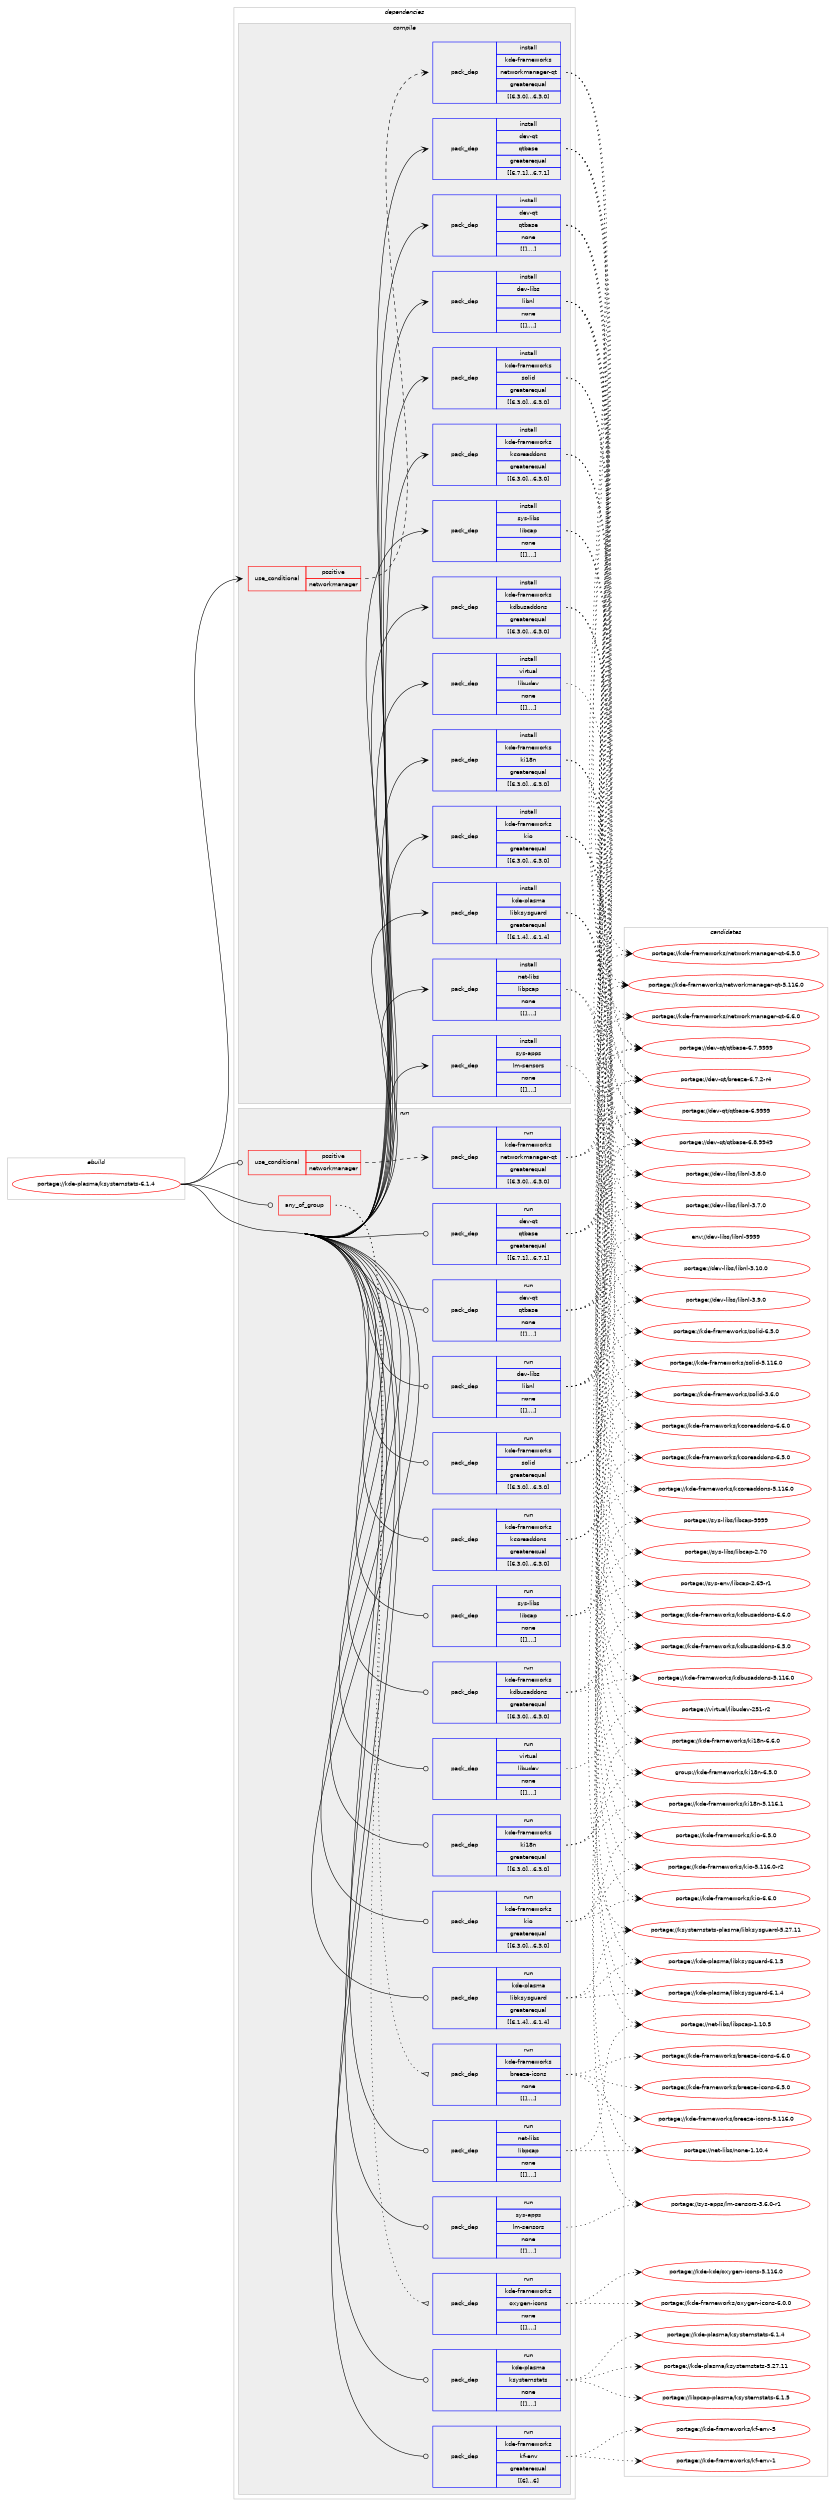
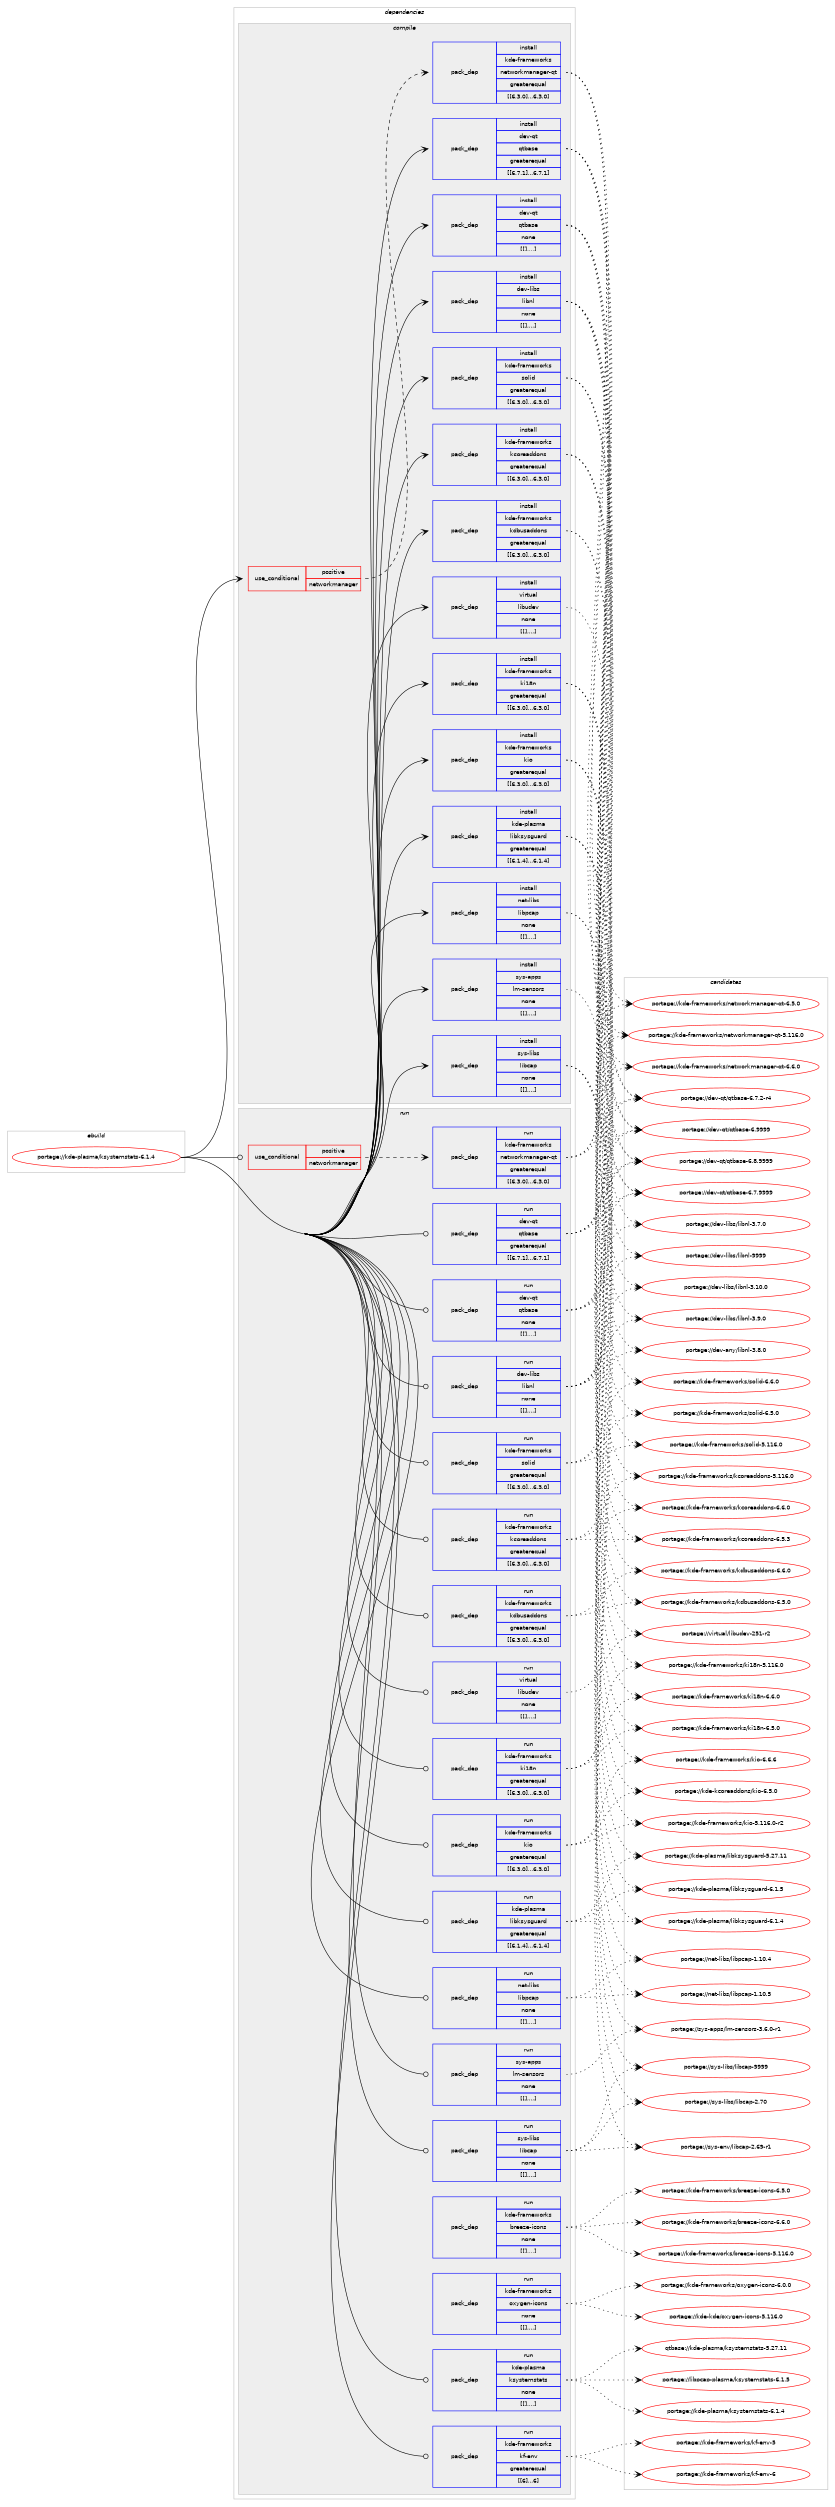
node "portage://dev-qt/breeze-6.7.2-r4": label "portage://dev-qt/breeze-6.7.2-r4" -> "portage://dev-qt/qtbase-6.7.2-r4"
node "portage://dev-qt/qtbase-6.8.9949": label "portage://dev-qt/qtbase-6.8.9949" -> "portage://dev-qt/qtbase-6.8.9999"
node "portage://dev-libs/libnl-3.8.0": label "portage://dev-libs/libnl-3.8.0" -> "portage://dev-any/libnl-3.8.0"
node "any_of_group": removed
node "env://dev-libs/libnl-9999": label "env://dev-libs/libnl-9999" -> "portage://dev-libs/libnl-9999"
node "portage://kde-frameworks/solid-3.6.0": label "portage://kde-frameworks/solid-3.6.0" -> "portage://kde-frameworks/solid-6.6.0"
node "portage://kde-frameworks/kcoreaddons-6.5.0": label "portage://kde-frameworks/kcoreaddons-6.5.0" -> "portage://kde-frameworks/kcoreaddons-6.5.3"
node "portage://kde-frameworks/kdbusaddons-5.116.0": removed
node "group://kde-frameworks/ki18n-6.5.0": label "group://kde-frameworks/ki18n-6.5.0" -> "portage://kde-frameworks/ki18n-6.5.0"
node "portage://kde-frameworks/ki18n-5.116.1": label "portage://kde-frameworks/ki18n-5.116.1" -> "portage://kde-frameworks/ki18n-5.116.0"
node "portage://kde-frameworks/kio-6.5.0": label "portage://kde-frameworks/kio-6.5.0" -> "portage://kde-kcoreaddons/kio-6.5.0"
node "portage://kde-frameworks/kio-6.6.0": label "portage://kde-frameworks/kio-6.6.0" -> "portage://kde-frameworks/kio-6.6.6"
node "portage://ksystemstats-plasma/libksysguard-5.27.11": label "portage://ksystemstats-plasma/libksysguard-5.27.11" -> "portage://kde-plasma/libksysguard-5.27.11"
node "portage://net-libs/none-1.10.4": label "portage://net-libs/none-1.10.4" -> "portage://net-libs/libpcap-1.10.4"
node "portage://kde-plasma/ksystemstats-5.27.11": label "portage://kde-plasma/ksystemstats-5.27.11" -> "qtbase://kde-plasma/ksystemstats-5.27.11"
node "portage://kde-frameworks/kf-env-1": label "portage://kde-frameworks/kf-env-1" -> "portage://kde-frameworks/kf-env-6"
